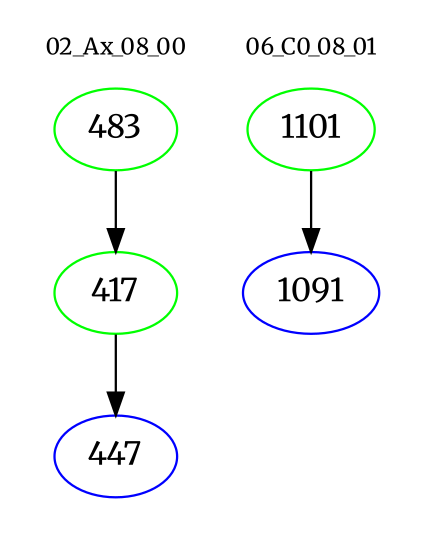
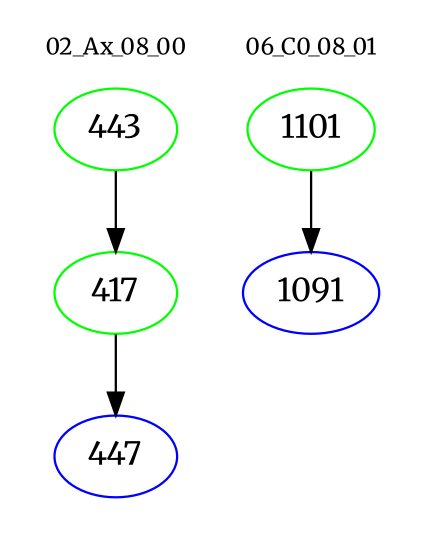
node "483": label "483" -> "443"
